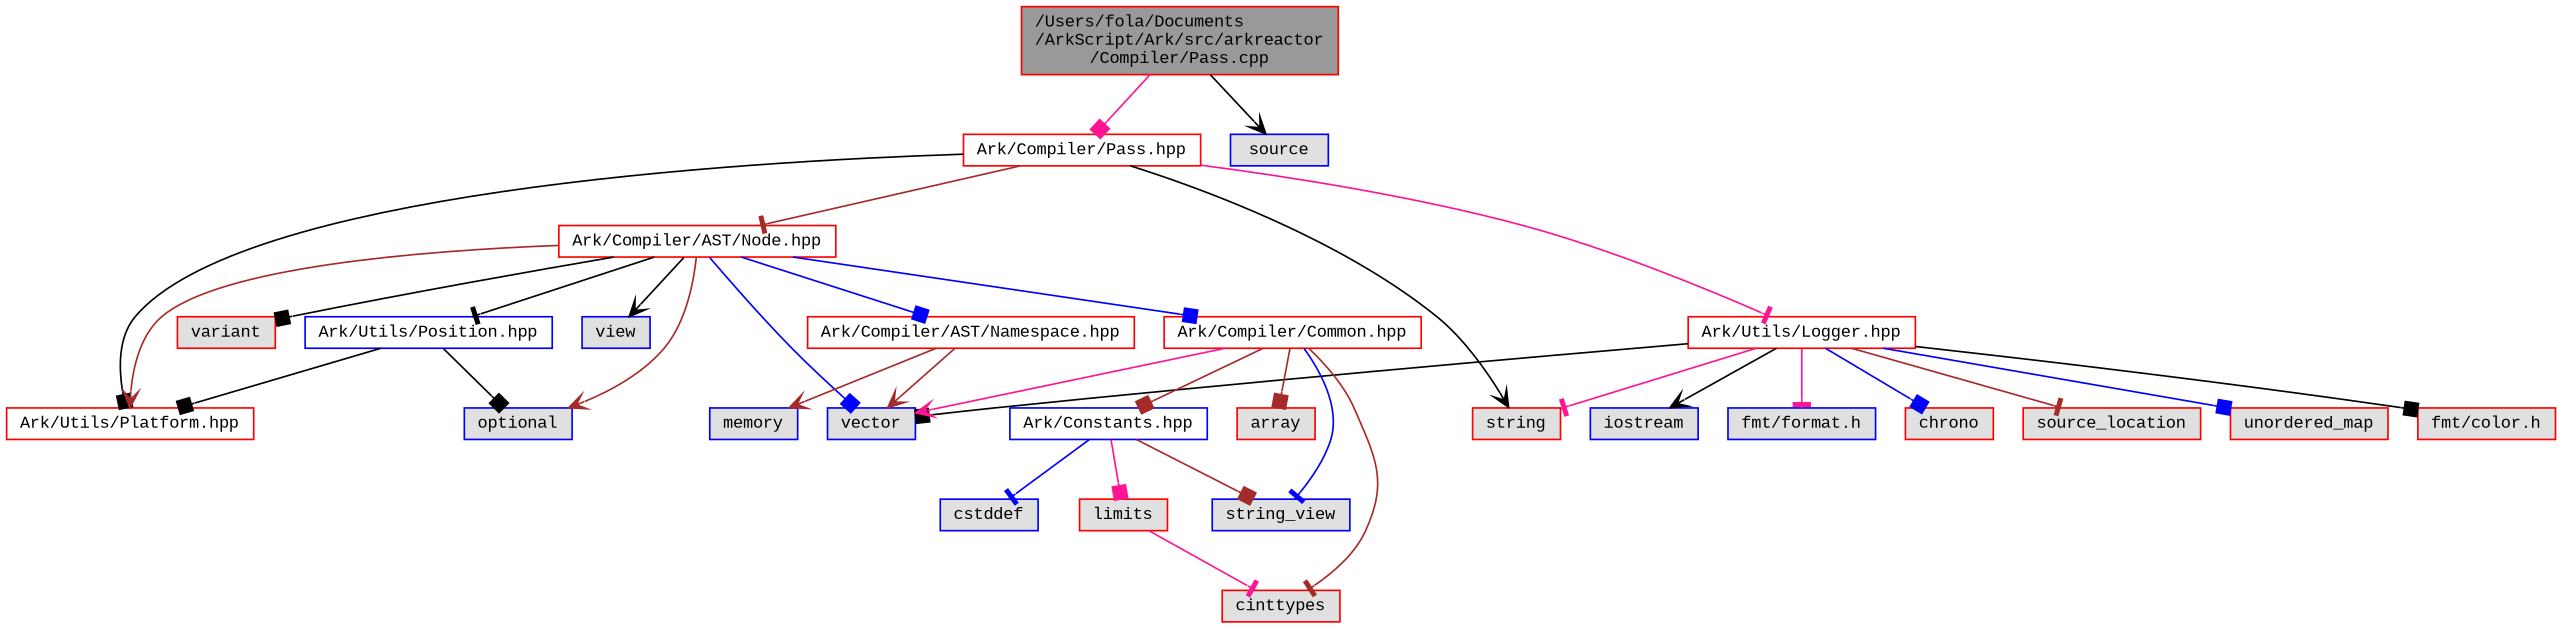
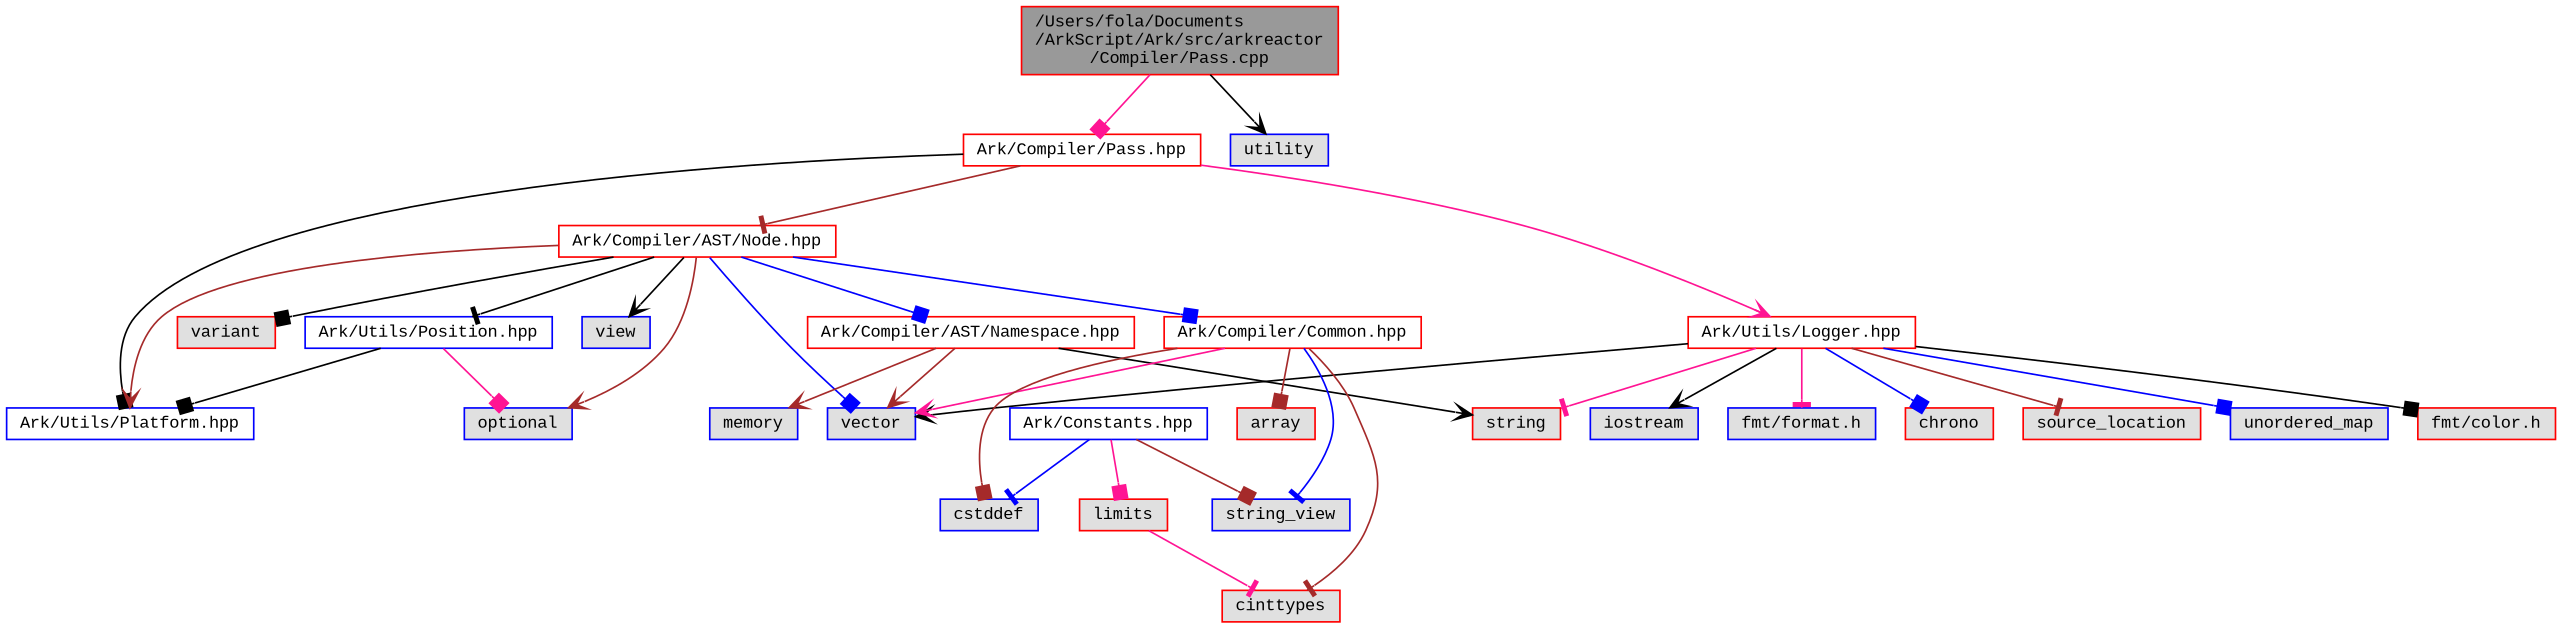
node "source": label "source" -> "utility"
edge "Ark/Compiler/Pass.hpp" -> "Ark/Utils/Logger.hpp": arrowhead tee -> vee
edge "Ark/Compiler/Pass.hpp" -> "string": now "Ark/Compiler/AST/Namespace.hpp" -> "string"
edge "Ark/Utils/Position.hpp" -> "optional": color black -> deeppink
edge "Ark/Compiler/Common.hpp" -> "Ark/Constants.hpp": now "Ark/Compiler/Common.hpp" -> "cstddef"
edge "Ark/Utils/Logger.hpp" -> "vector": arrowhead box -> vee
node "Ark/Utils/Platform.hpp": color red -> blue
node "unordered_map": color red -> blue
